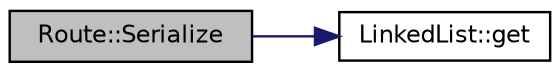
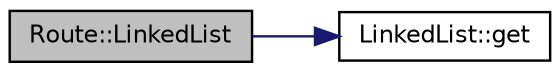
node "Route::Serialize": label "Route::Serialize" -> "Route::LinkedList"
